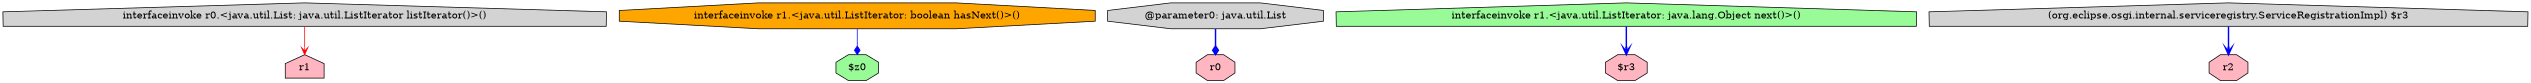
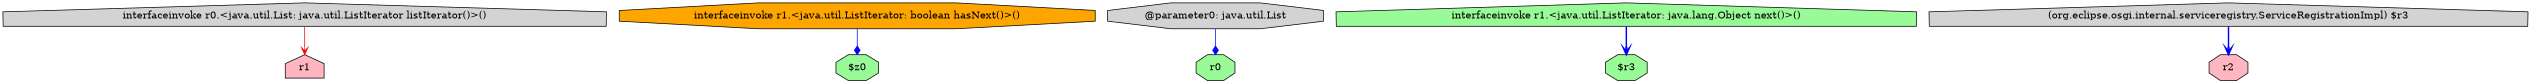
edge "@parameter0: java.util.List" -> "r0": style bold -> solid
node "r0": fillcolor lightpink -> palegreen
node "$r3": fillcolor lightpink -> palegreen
